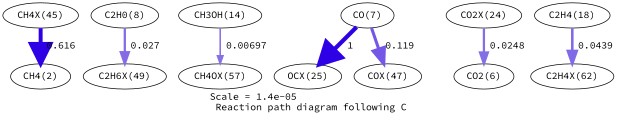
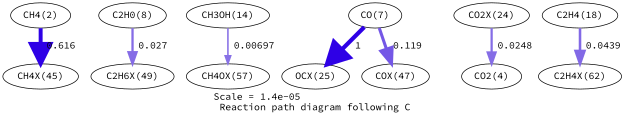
edge "CH4X(45)" -> "CH4(2)": reversed
node "CO2(6)": label "CO2(6)" -> "CO2(4)"
